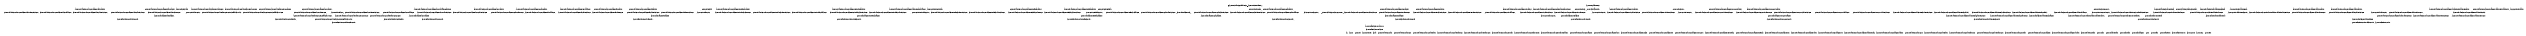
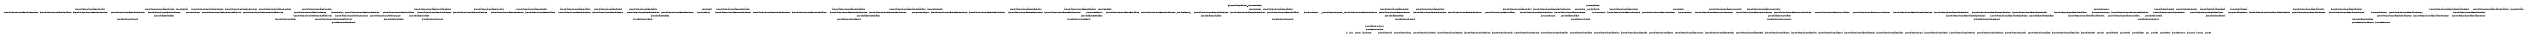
node "app.main": removed
